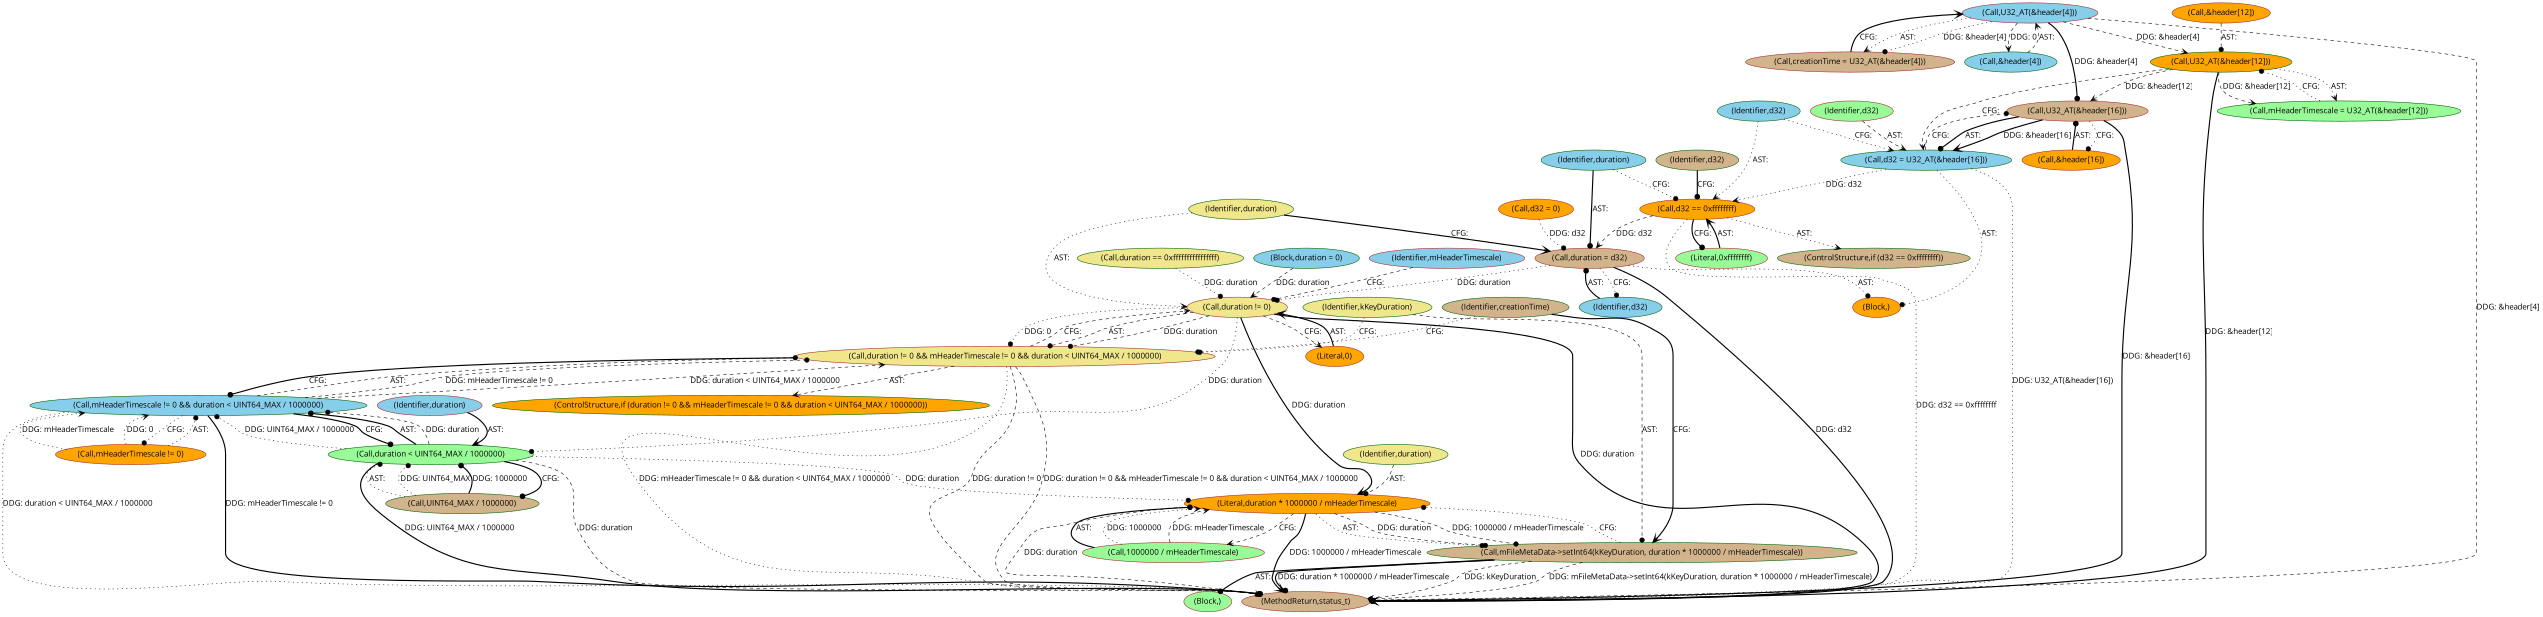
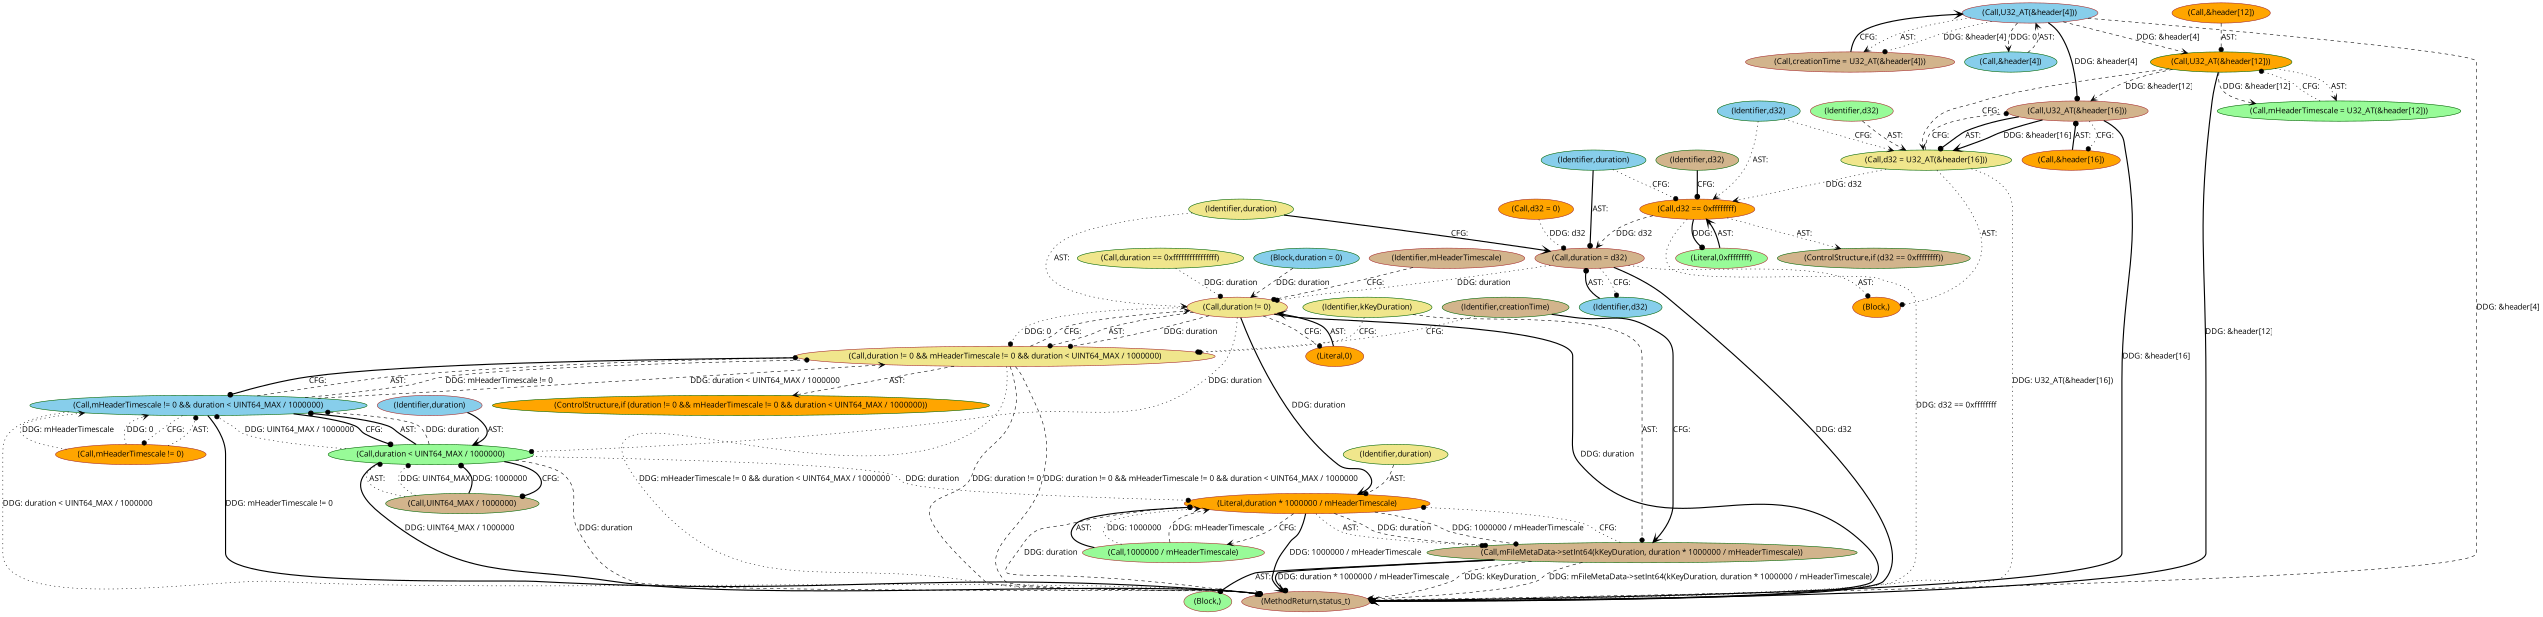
node "(Call,d32 = U32_AT(&header[16]))": fillcolor skyblue -> khaki
edge "(Call,d32 == 0xffffffff)" -> "(Literal,0xffffffff)": label "CFG: " -> "DDG: "
node "(Identifier,mHeaderTimescale)": fillcolor skyblue -> tan
edge "(Call,duration != 0)" -> "(Literal,0)": arrowhead vee -> dot
